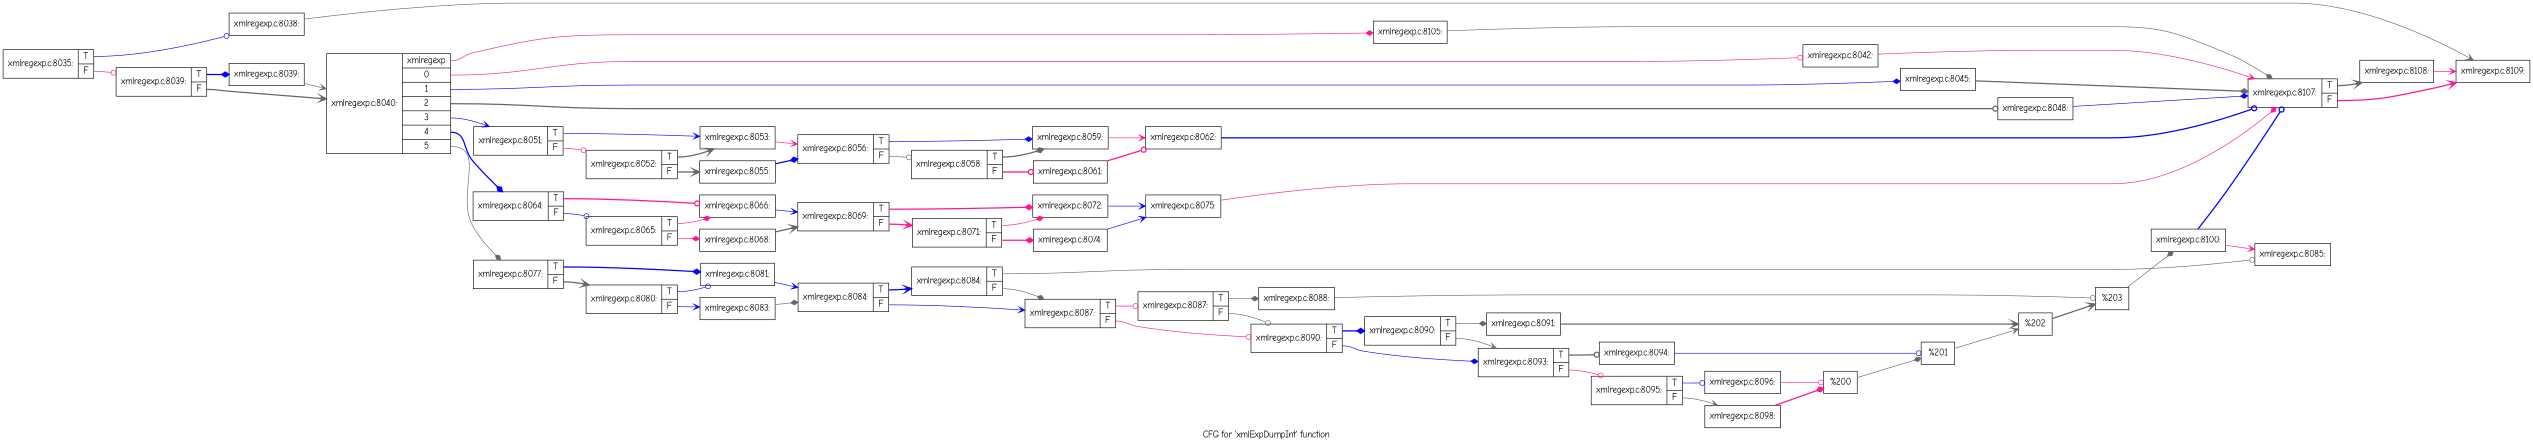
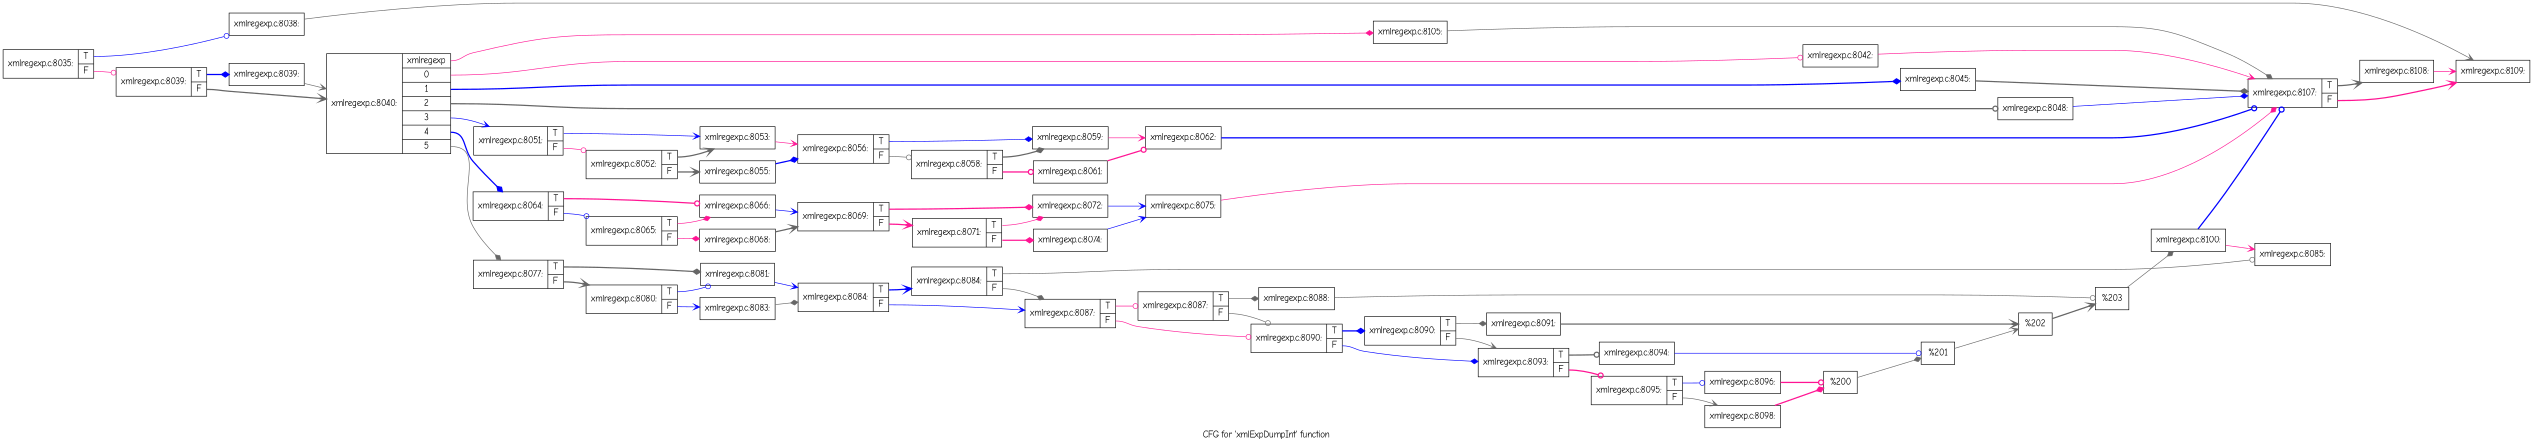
edge "xmlregexp.c:8040:" -> "xmlregexp.c:8045:": style solid -> bold
edge "xmlregexp.c:8077:" -> "xmlregexp.c:8081:": color blue -> gray40
edge "xmlregexp.c:8093:" -> "xmlregexp.c:8095:": style solid -> bold
edge "xmlregexp.c:8096:" -> "%200": style solid -> bold
